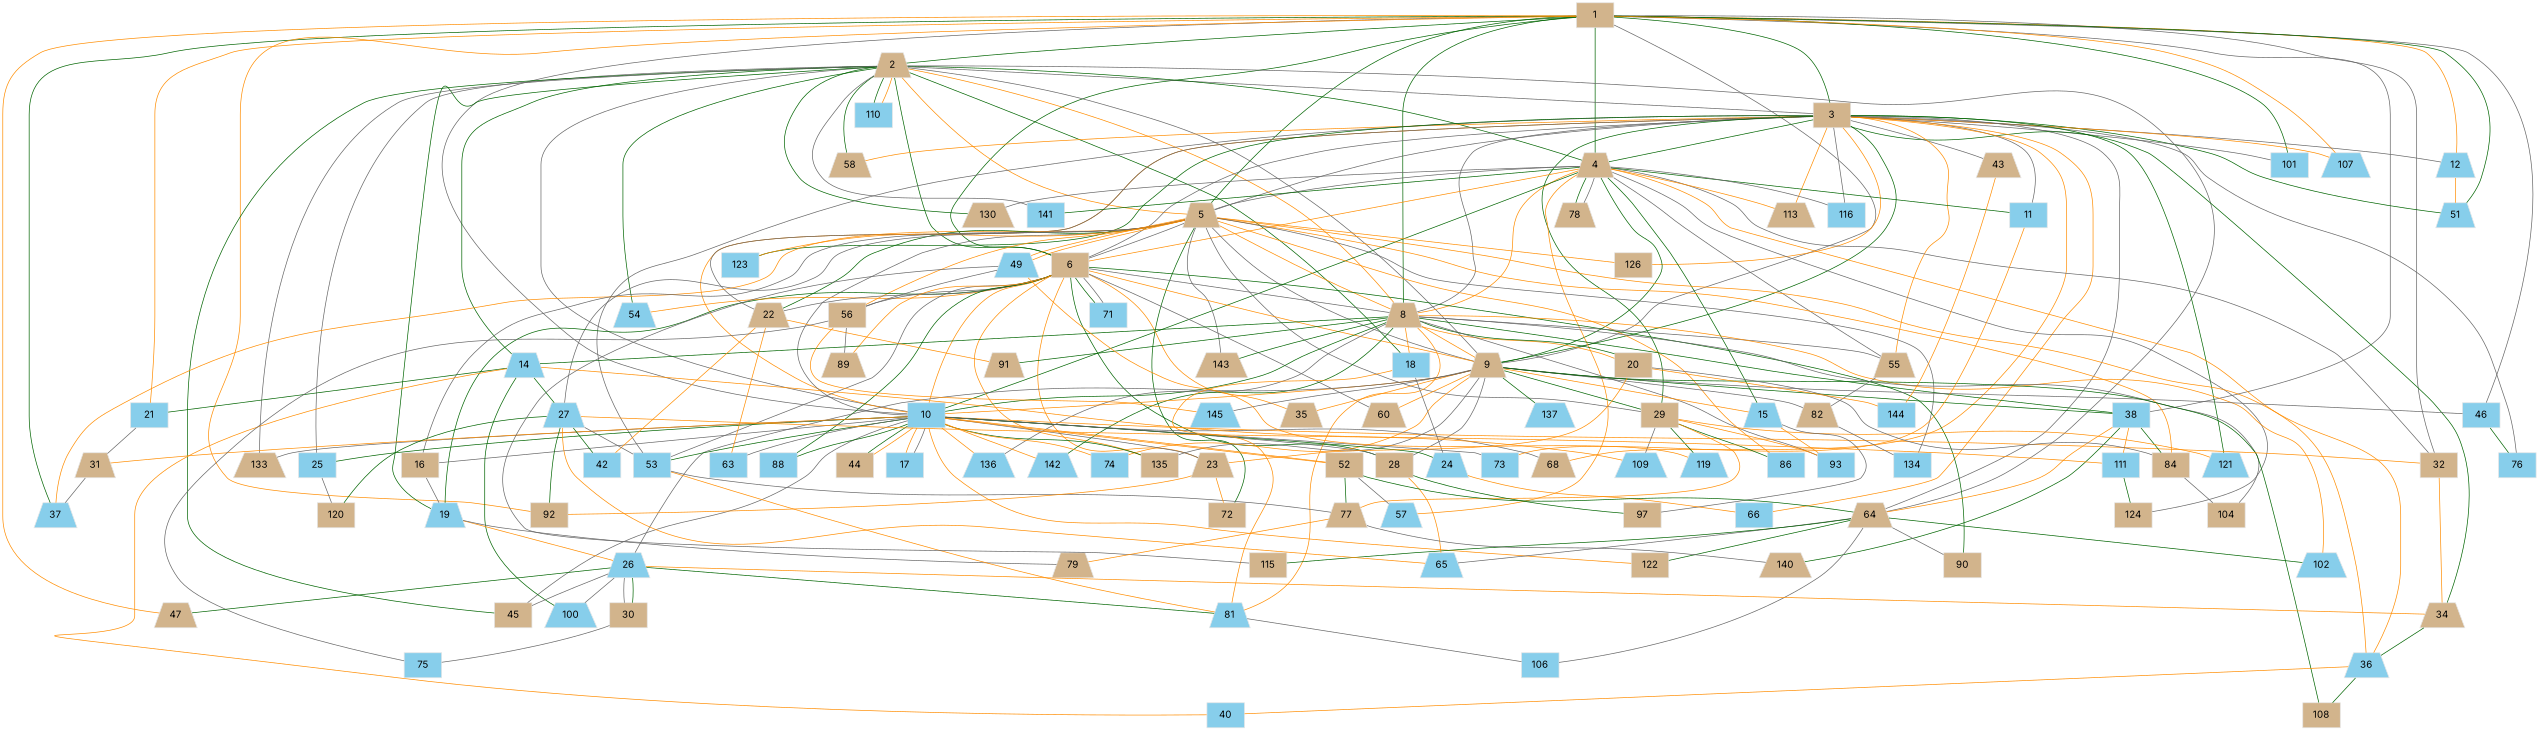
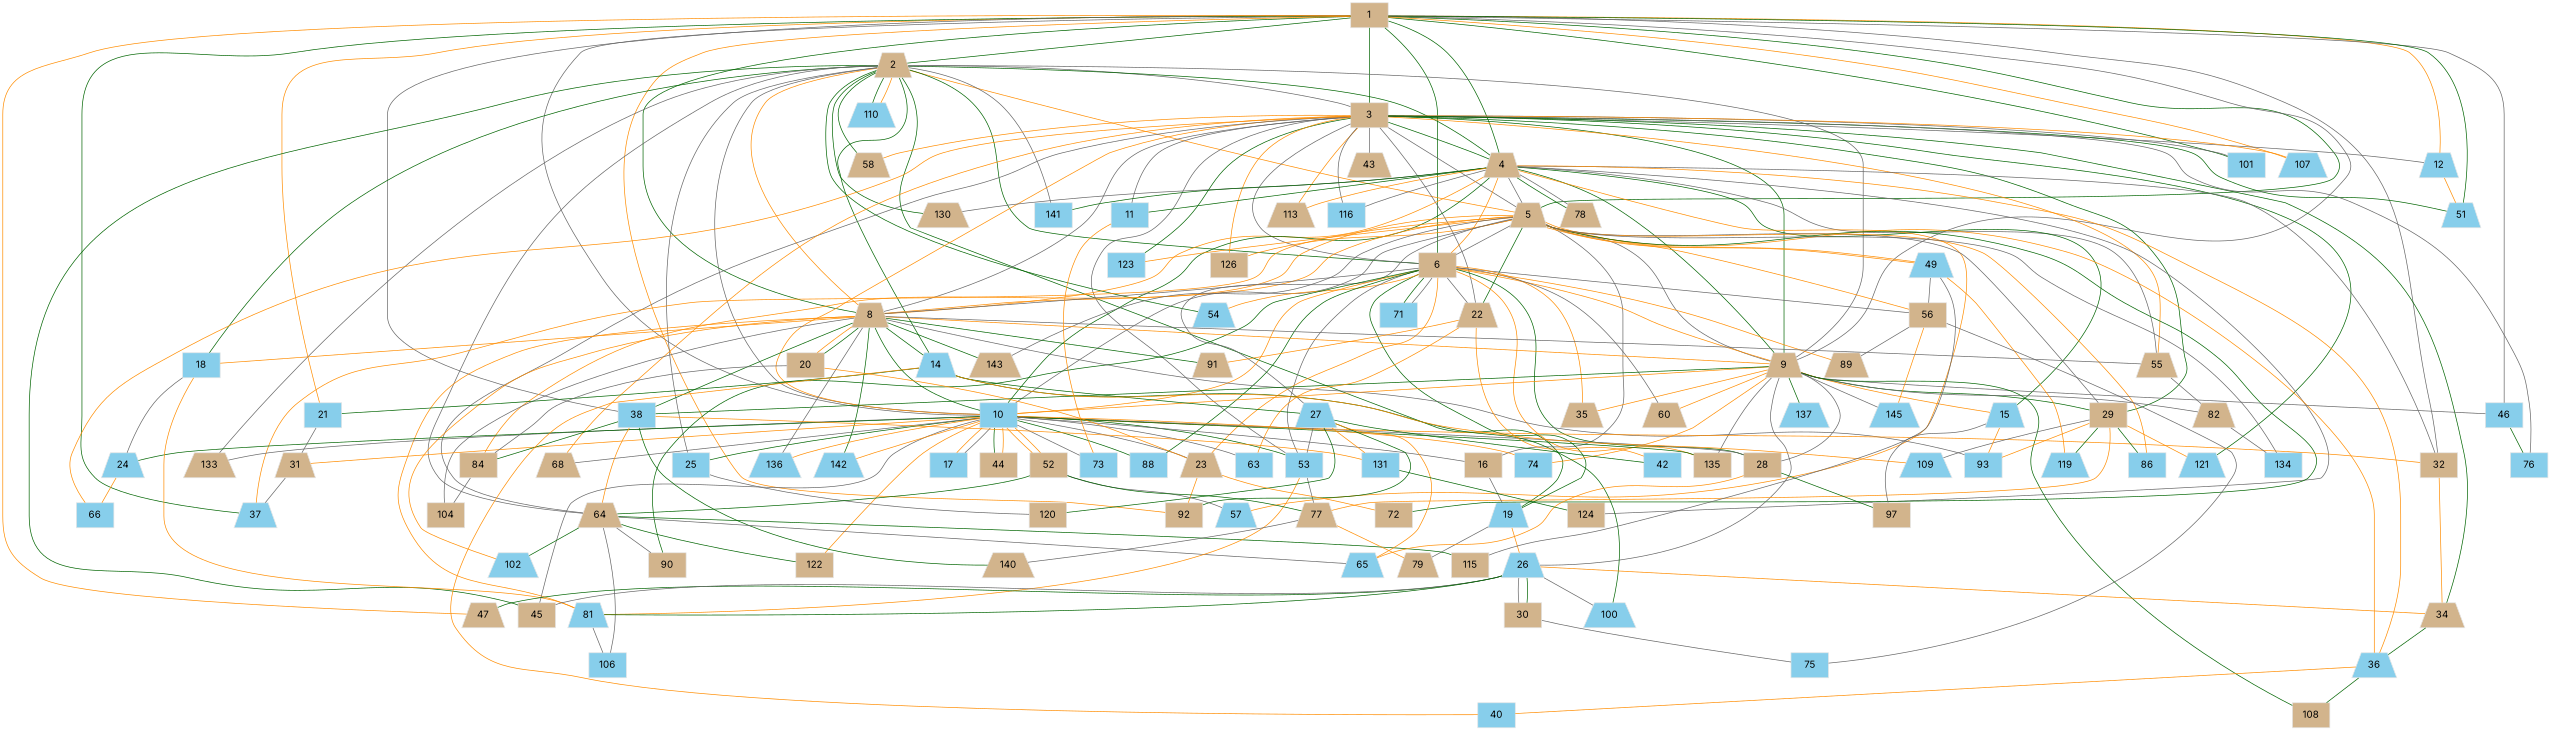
node "110": shape box -> trapezium
node "144": removed
node "111": label "111" -> "131"
